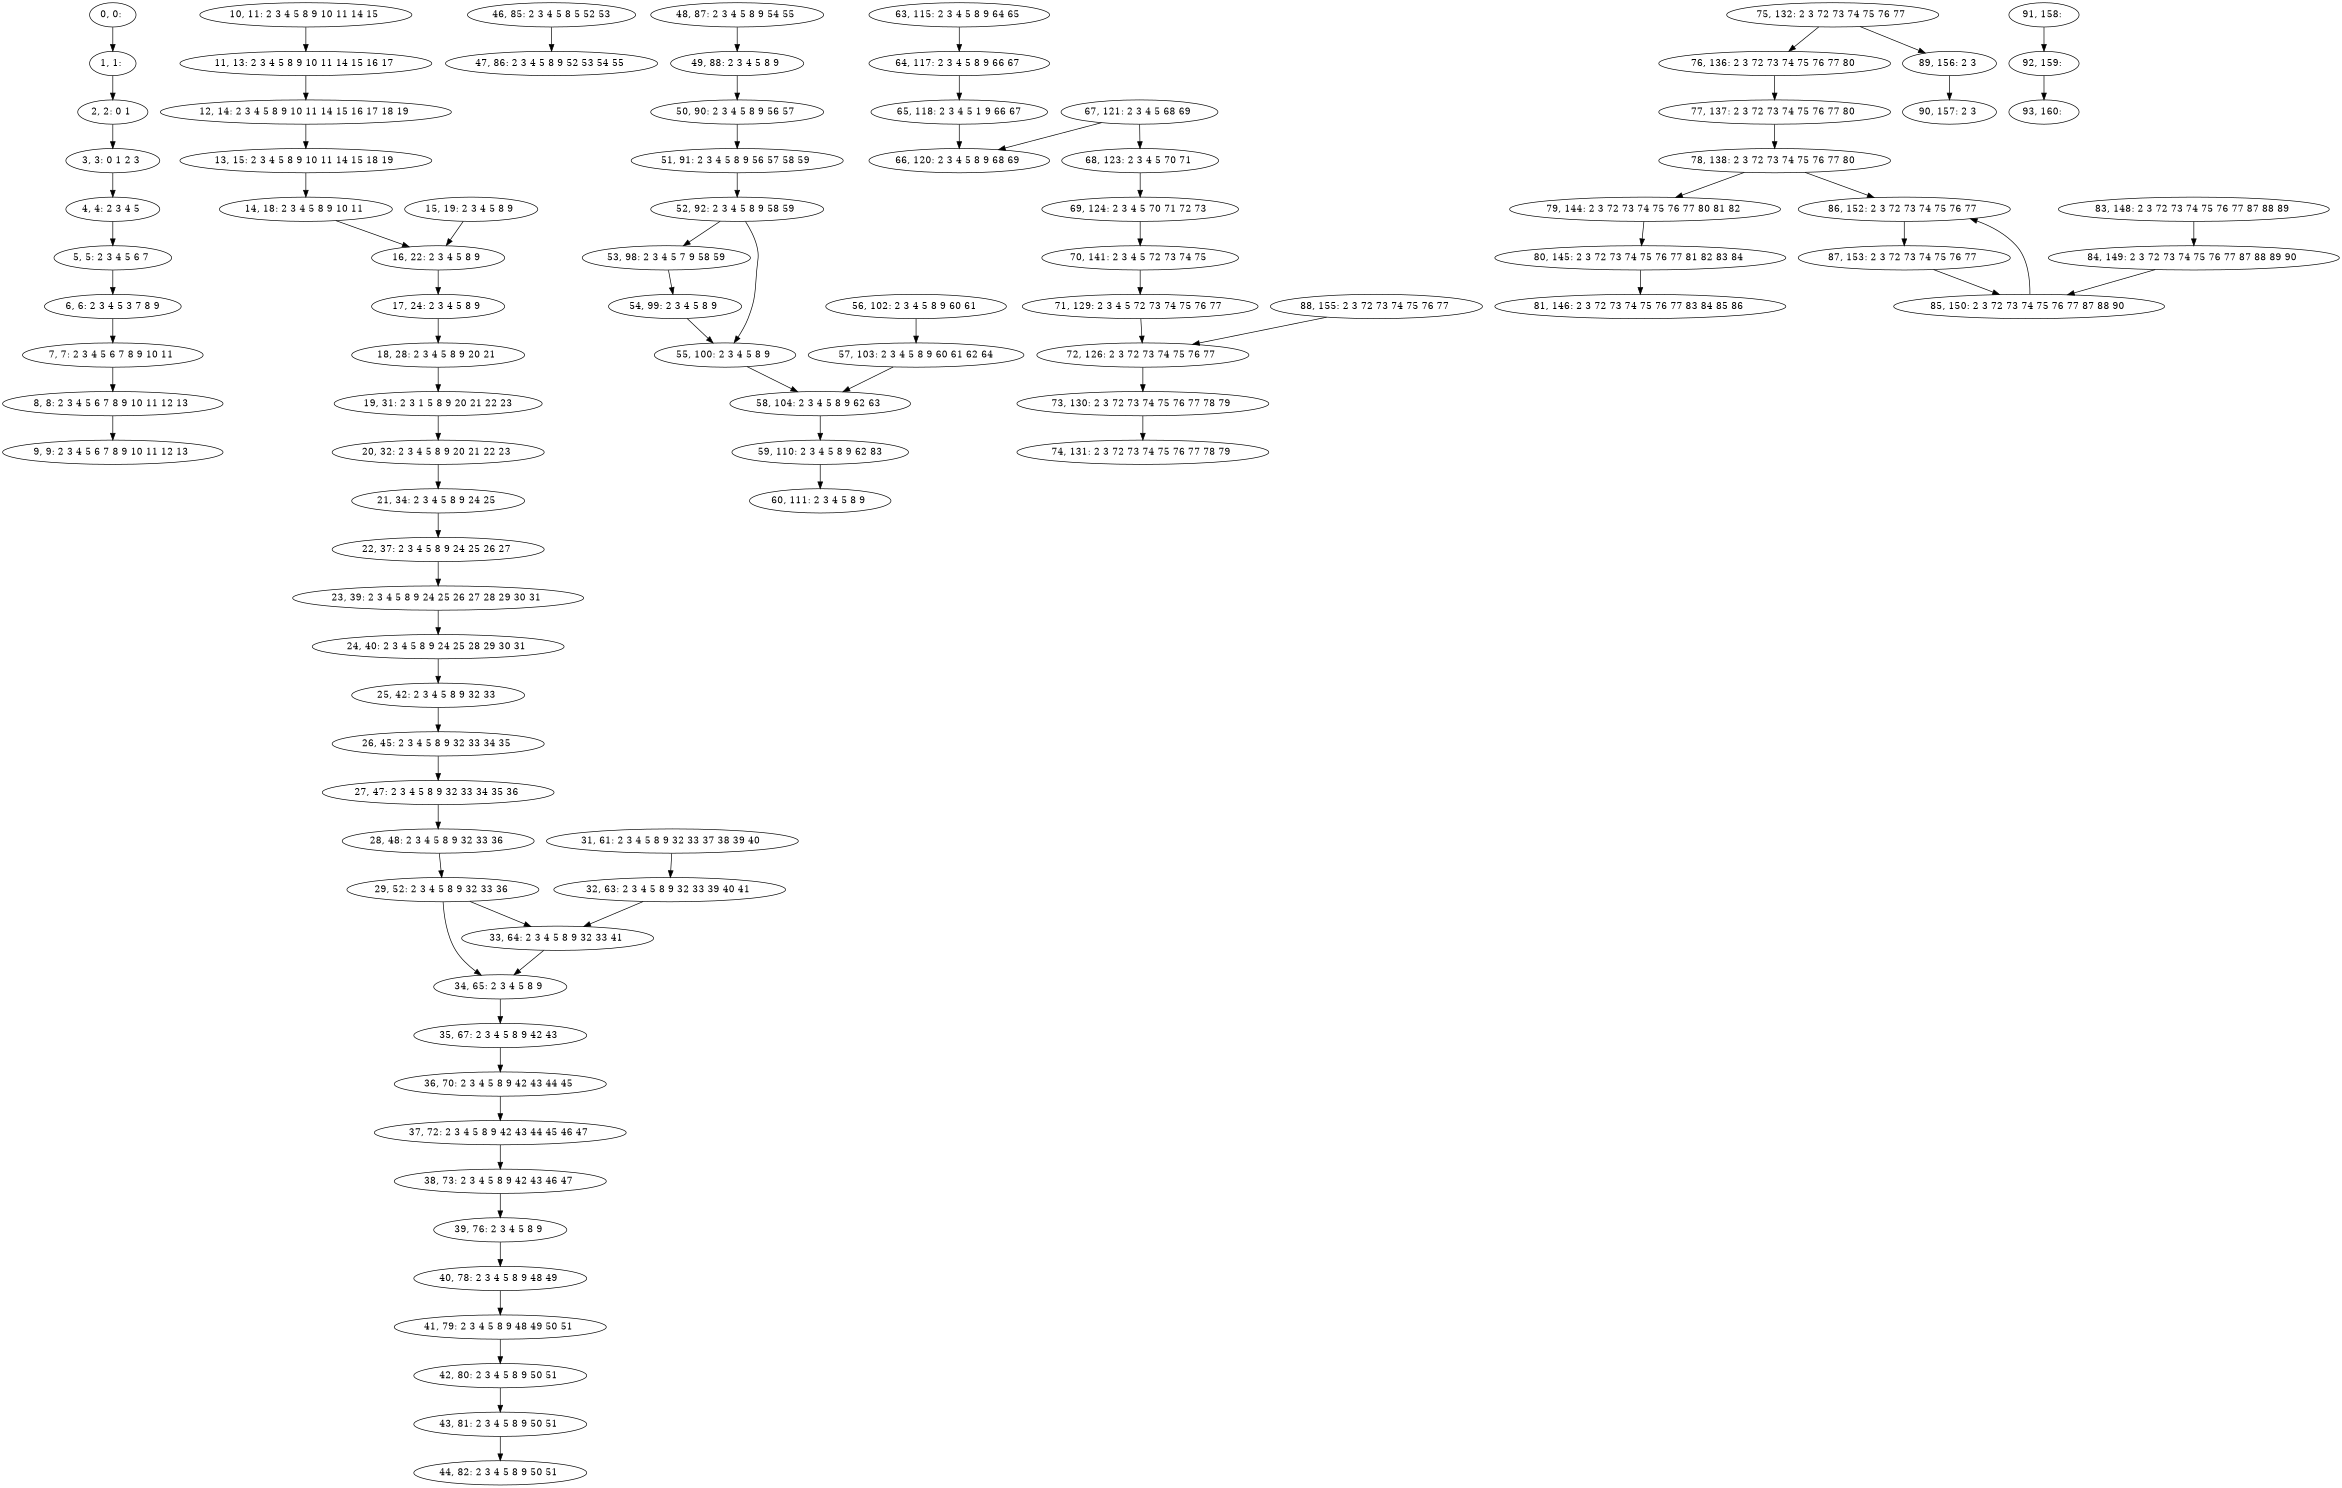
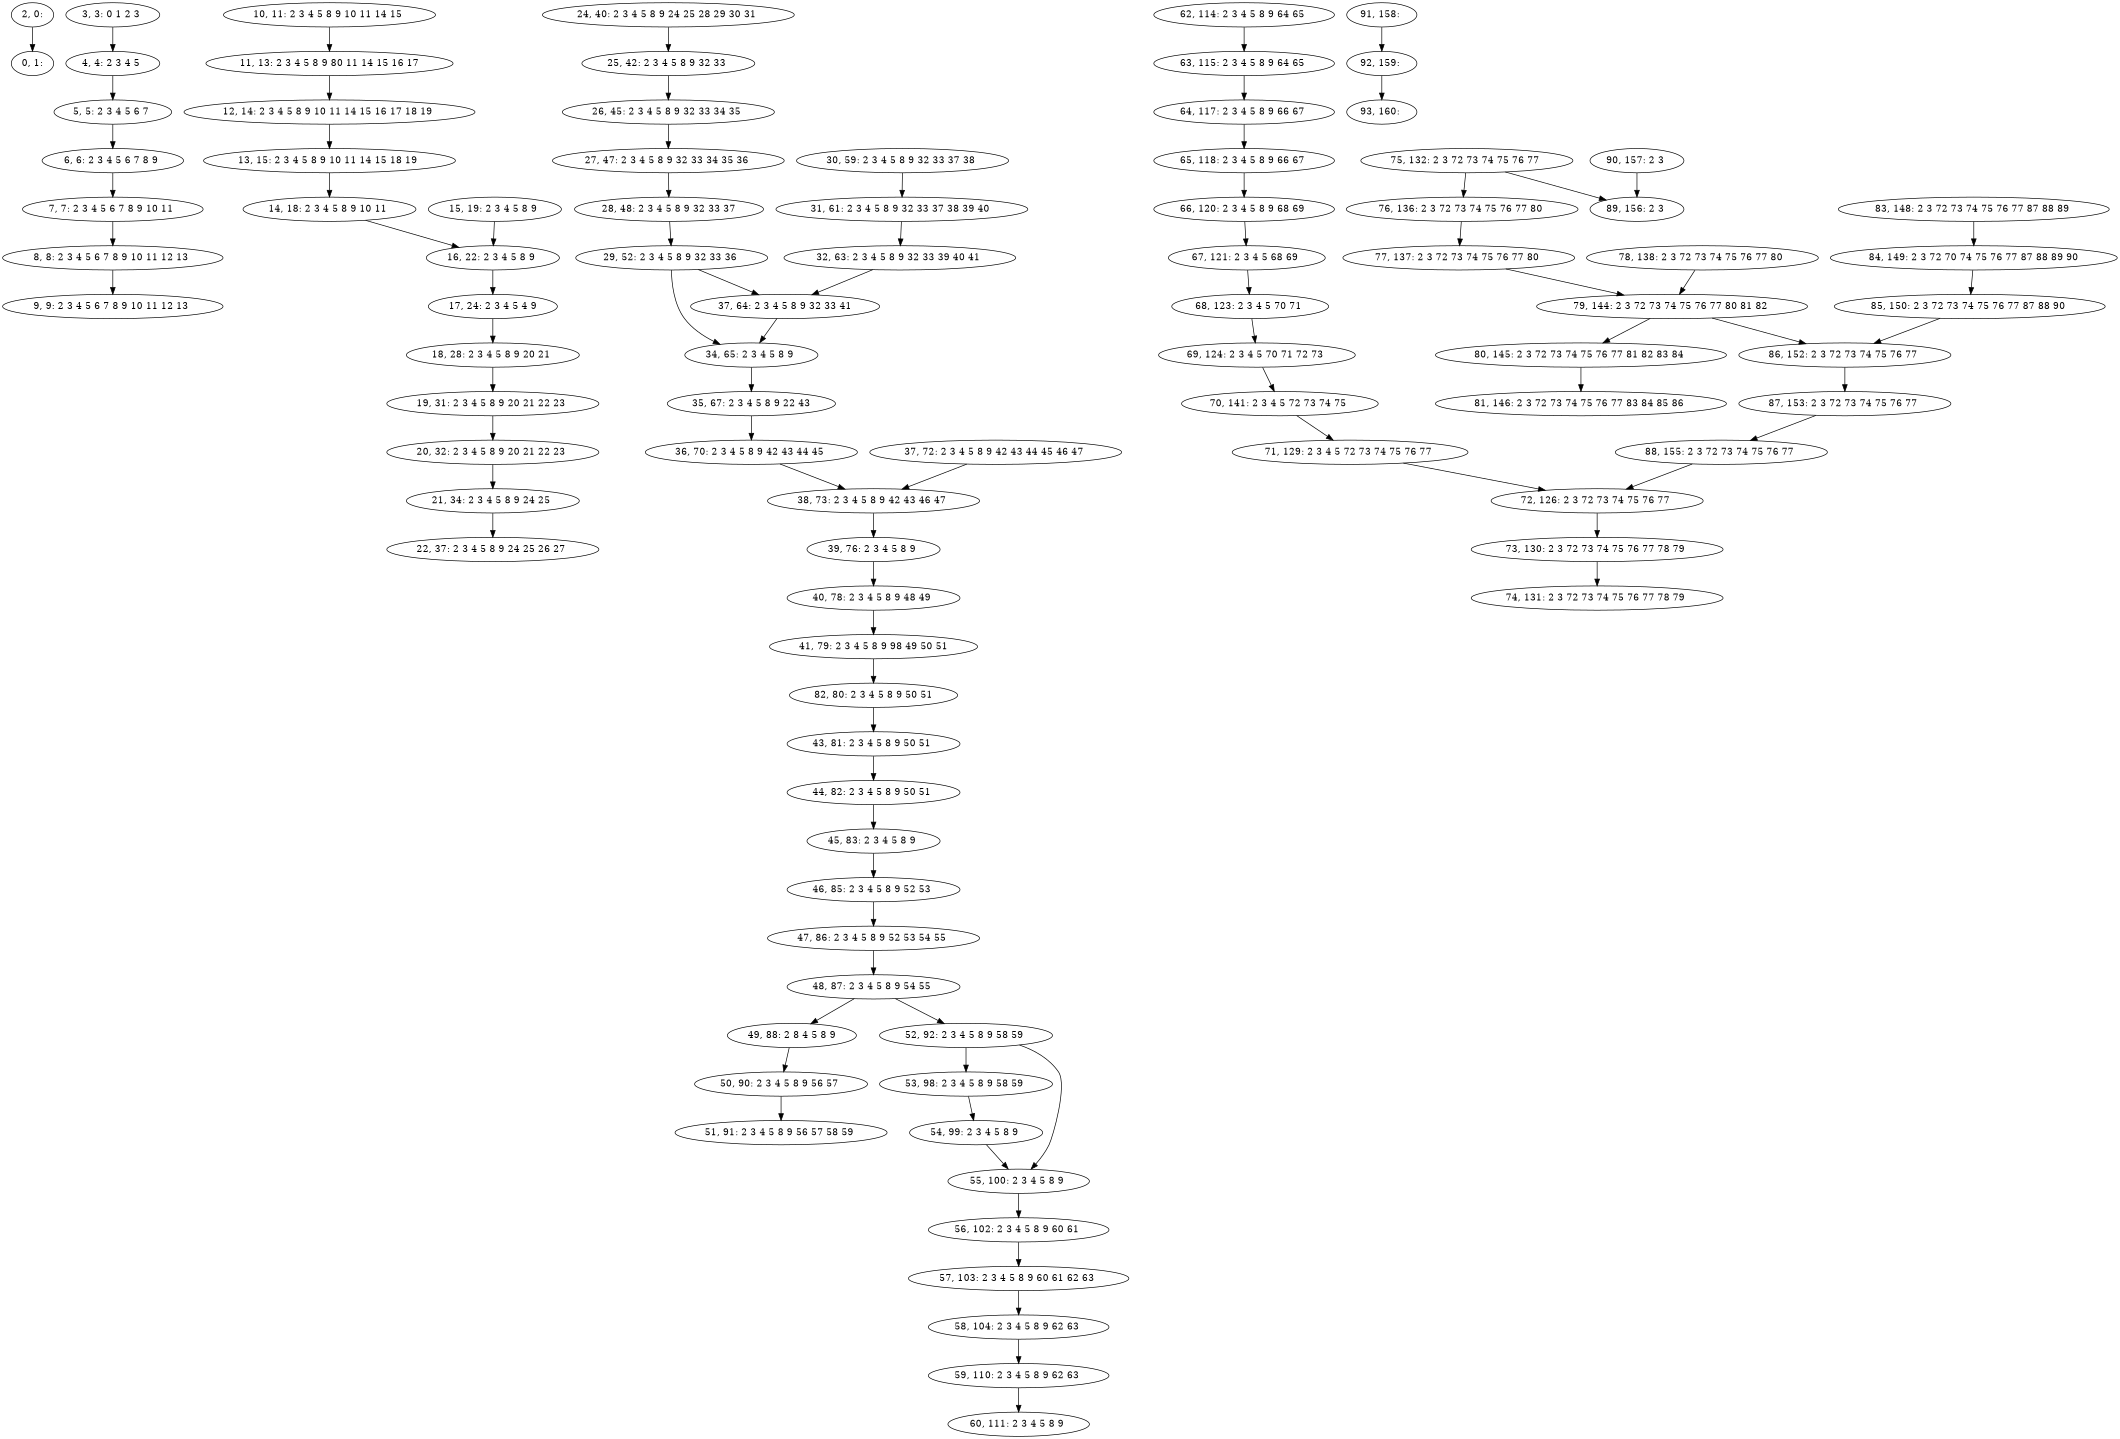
node "0, 0:": label "0, 0:" -> "2, 0:"
node "46, 85: 2 3 4 5 8 5 52 53": label "46, 85: 2 3 4 5 8 5 52 53" -> "46, 85: 2 3 4 5 8 9 52 53"
node "62, 114: 2 3 4 5 8 9 64 65": added
node "1, 1:": label "1, 1:" -> "0, 1:"
node "11, 13: 2 3 4 5 8 9 10 11 14 15 16 17": label "11, 13: 2 3 4 5 8 9 10 11 14 15 16 17" -> "11, 13: 2 3 4 5 8 9 80 11 14 15 16 17"
node "49, 88: 2 3 4 5 8 9": label "49, 88: 2 3 4 5 8 9" -> "49, 88: 2 8 4 5 8 9"
edge "89, 156: 2 3" -> "90, 157: 2 3": reversed
node "2, 2: 0 1": removed
node "65, 118: 2 3 4 5 1 9 66 67": label "65, 118: 2 3 4 5 1 9 66 67" -> "65, 118: 2 3 4 5 8 9 66 67"
edge "77, 137: 2 3 72 73 74 75 76 77 80" -> "78, 138: 2 3 72 73 74 75 76 77 80": now "77, 137: 2 3 72 73 74 75 76 77 80" -> "79, 144: 2 3 72 73 74 75 76 77 80 81 82"
edge "67, 121: 2 3 4 5 68 69" -> "66, 120: 2 3 4 5 8 9 68 69": reversed
node "30, 59: 2 3 4 5 8 9 32 33 37 38": added
edge "51, 91: 2 3 4 5 8 9 56 57 58 59" -> "52, 92: 2 3 4 5 8 9 58 59": now "48, 87: 2 3 4 5 8 9 54 55" -> "52, 92: 2 3 4 5 8 9 58 59"
edge "78, 138: 2 3 72 73 74 75 76 77 80" -> "86, 152: 2 3 72 73 74 75 76 77": now "79, 144: 2 3 72 73 74 75 76 77 80 81 82" -> "86, 152: 2 3 72 73 74 75 76 77"
node "53, 98: 2 3 4 5 7 9 58 59": label "53, 98: 2 3 4 5 7 9 58 59" -> "53, 98: 2 3 4 5 8 9 58 59"
node "84, 149: 2 3 72 73 74 75 76 77 87 88 89 90": label "84, 149: 2 3 72 73 74 75 76 77 87 88 89 90" -> "84, 149: 2 3 72 70 74 75 76 77 87 88 89 90"
edge "87, 153: 2 3 72 73 74 75 76 77" -> "85, 150: 2 3 72 73 74 75 76 77 87 88 90": now "87, 153: 2 3 72 73 74 75 76 77" -> "88, 155: 2 3 72 73 74 75 76 77"
node "6, 6: 2 3 4 5 3 7 8 9": label "6, 6: 2 3 4 5 3 7 8 9" -> "6, 6: 2 3 4 5 6 7 8 9"
node "17, 24: 2 3 4 5 8 9": label "17, 24: 2 3 4 5 8 9" -> "17, 24: 2 3 4 5 4 9"
node "57, 103: 2 3 4 5 8 9 60 61 62 64": label "57, 103: 2 3 4 5 8 9 60 61 62 64" -> "57, 103: 2 3 4 5 8 9 60 61 62 63"
edge "55, 100: 2 3 4 5 8 9" -> "58, 104: 2 3 4 5 8 9 62 63": now "55, 100: 2 3 4 5 8 9" -> "56, 102: 2 3 4 5 8 9 60 61"
node "19, 31: 2 3 1 5 8 9 20 21 22 23": label "19, 31: 2 3 1 5 8 9 20 21 22 23" -> "19, 31: 2 3 4 5 8 9 20 21 22 23"
node "59, 110: 2 3 4 5 8 9 62 83": label "59, 110: 2 3 4 5 8 9 62 83" -> "59, 110: 2 3 4 5 8 9 62 63"
node "23, 39: 2 3 4 5 8 9 24 25 26 27 28 29 30 31": removed
node "28, 48: 2 3 4 5 8 9 32 33 36": label "28, 48: 2 3 4 5 8 9 32 33 36" -> "28, 48: 2 3 4 5 8 9 32 33 37"
node "45, 83: 2 3 4 5 8 9": added
node "33, 64: 2 3 4 5 8 9 32 33 41": label "33, 64: 2 3 4 5 8 9 32 33 41" -> "37, 64: 2 3 4 5 8 9 32 33 41"
edge "47, 86: 2 3 4 5 8 9 52 53 54 55" -> "48, 87: 2 3 4 5 8 9 54 55": added
node "35, 67: 2 3 4 5 8 9 42 43": label "35, 67: 2 3 4 5 8 9 42 43" -> "35, 67: 2 3 4 5 8 9 22 43"
edge "36, 70: 2 3 4 5 8 9 42 43 44 45" -> "37, 72: 2 3 4 5 8 9 42 43 44 45 46 47": now "36, 70: 2 3 4 5 8 9 42 43 44 45" -> "38, 73: 2 3 4 5 8 9 42 43 46 47"
node "41, 79: 2 3 4 5 8 9 48 49 50 51": label "41, 79: 2 3 4 5 8 9 48 49 50 51" -> "41, 79: 2 3 4 5 8 9 98 49 50 51"
node "42, 80: 2 3 4 5 8 9 50 51": label "42, 80: 2 3 4 5 8 9 50 51" -> "82, 80: 2 3 4 5 8 9 50 51"
